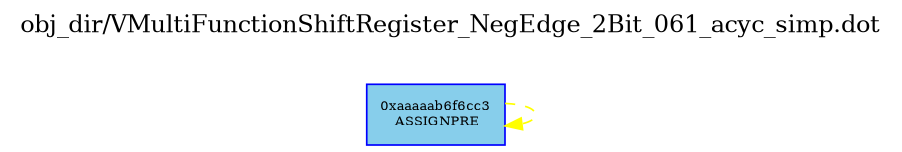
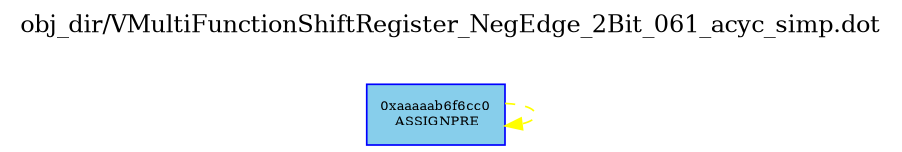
node "0xaaaaab6f6cc3 ASSIGNPRE": label "0xaaaaab6f6cc3 ASSIGNPRE" -> "0xaaaaab6f6cc0 ASSIGNPRE"
